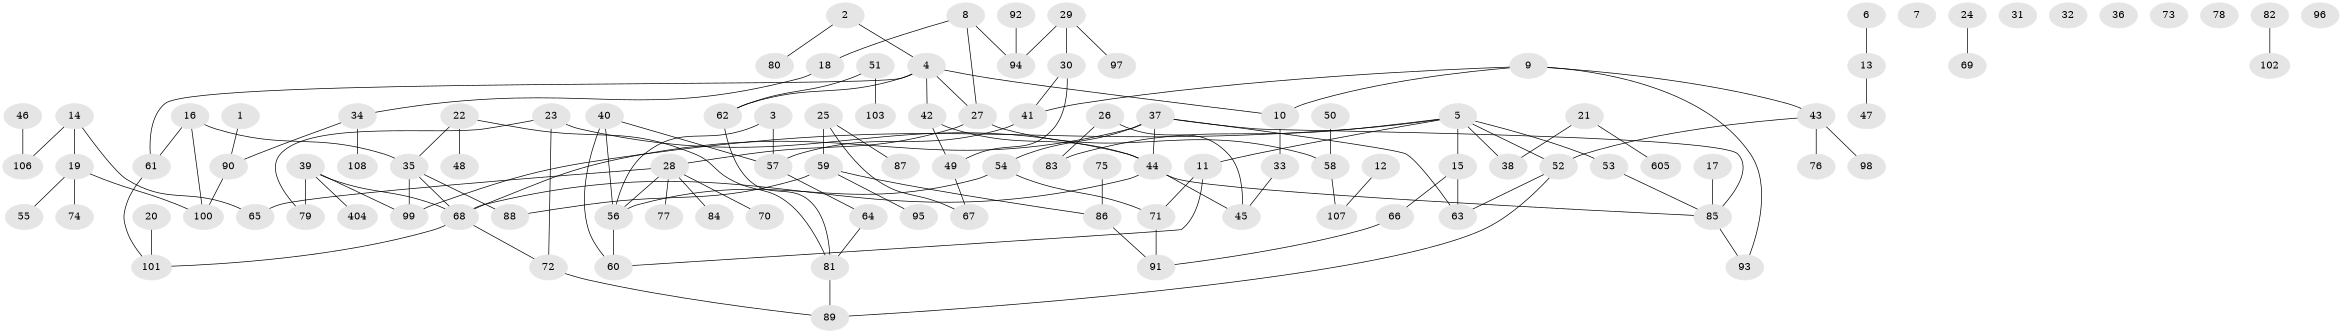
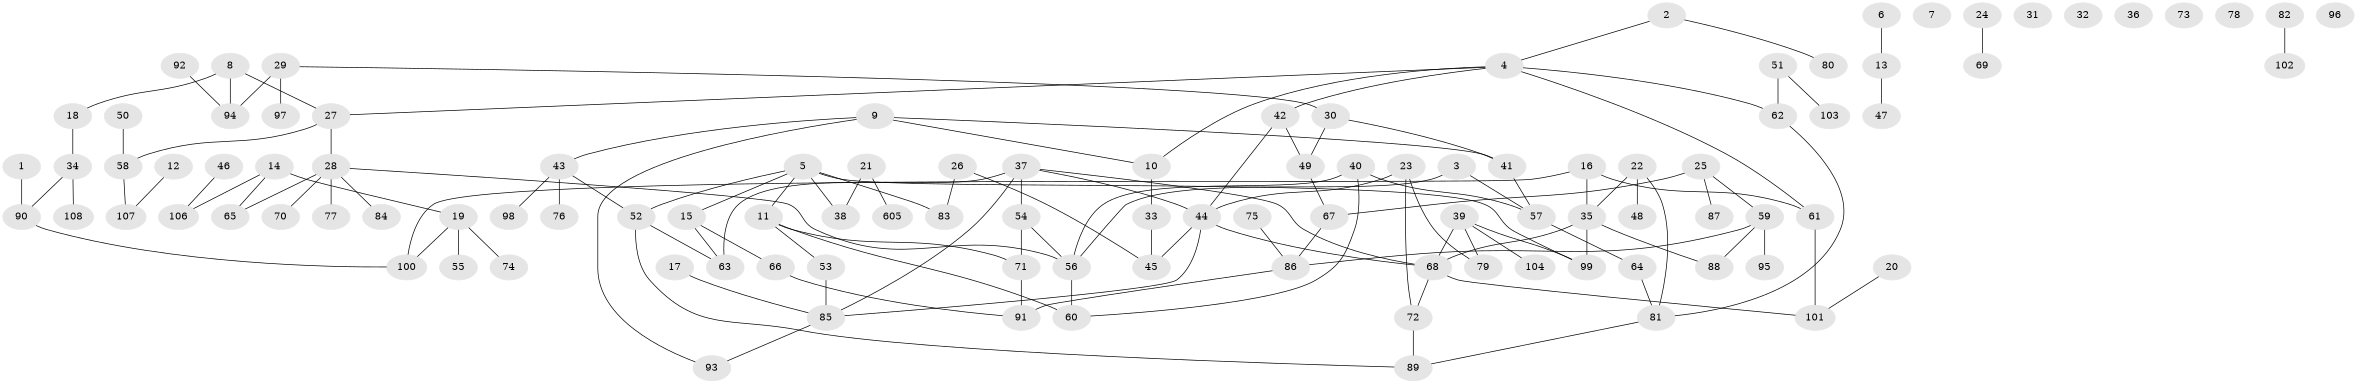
edge "5" -- "53": now "11" -- "53"
node "404": label "404" -> "104"
edge "67" -- "86": added
